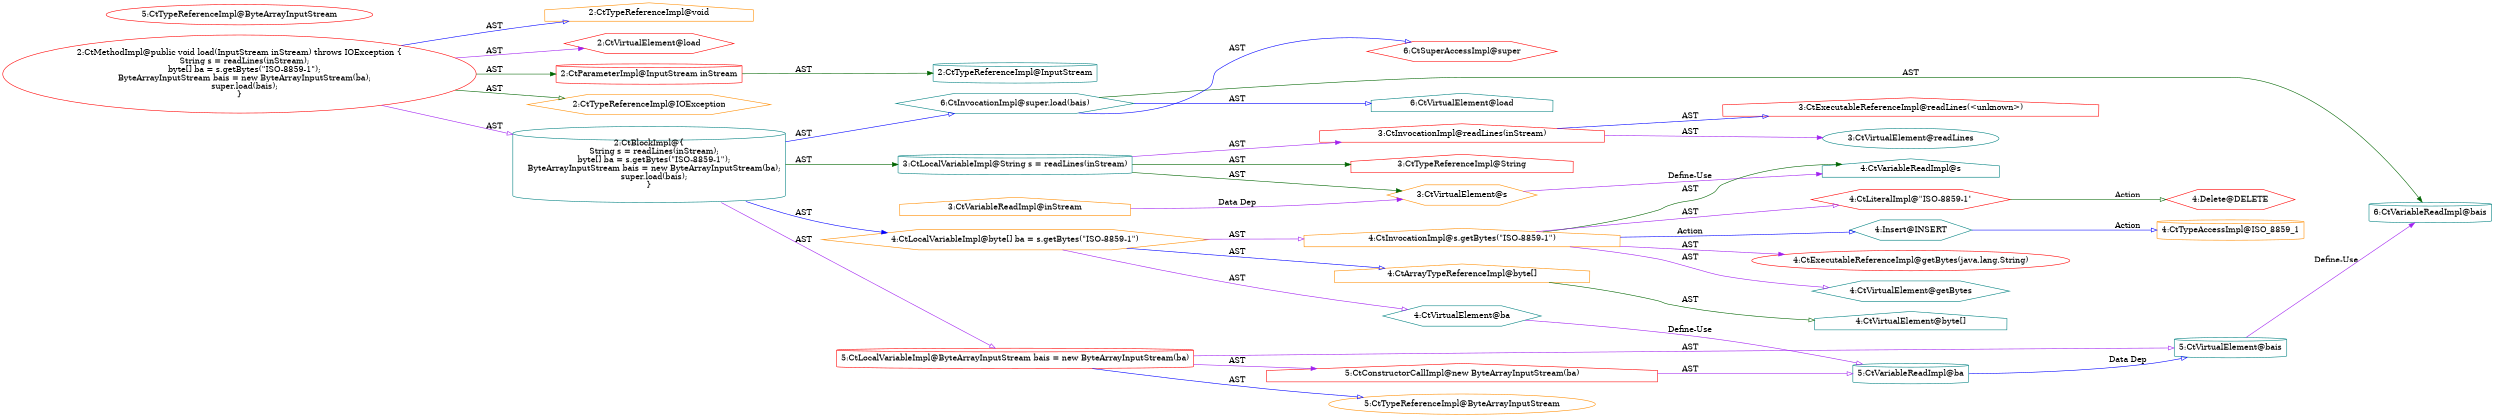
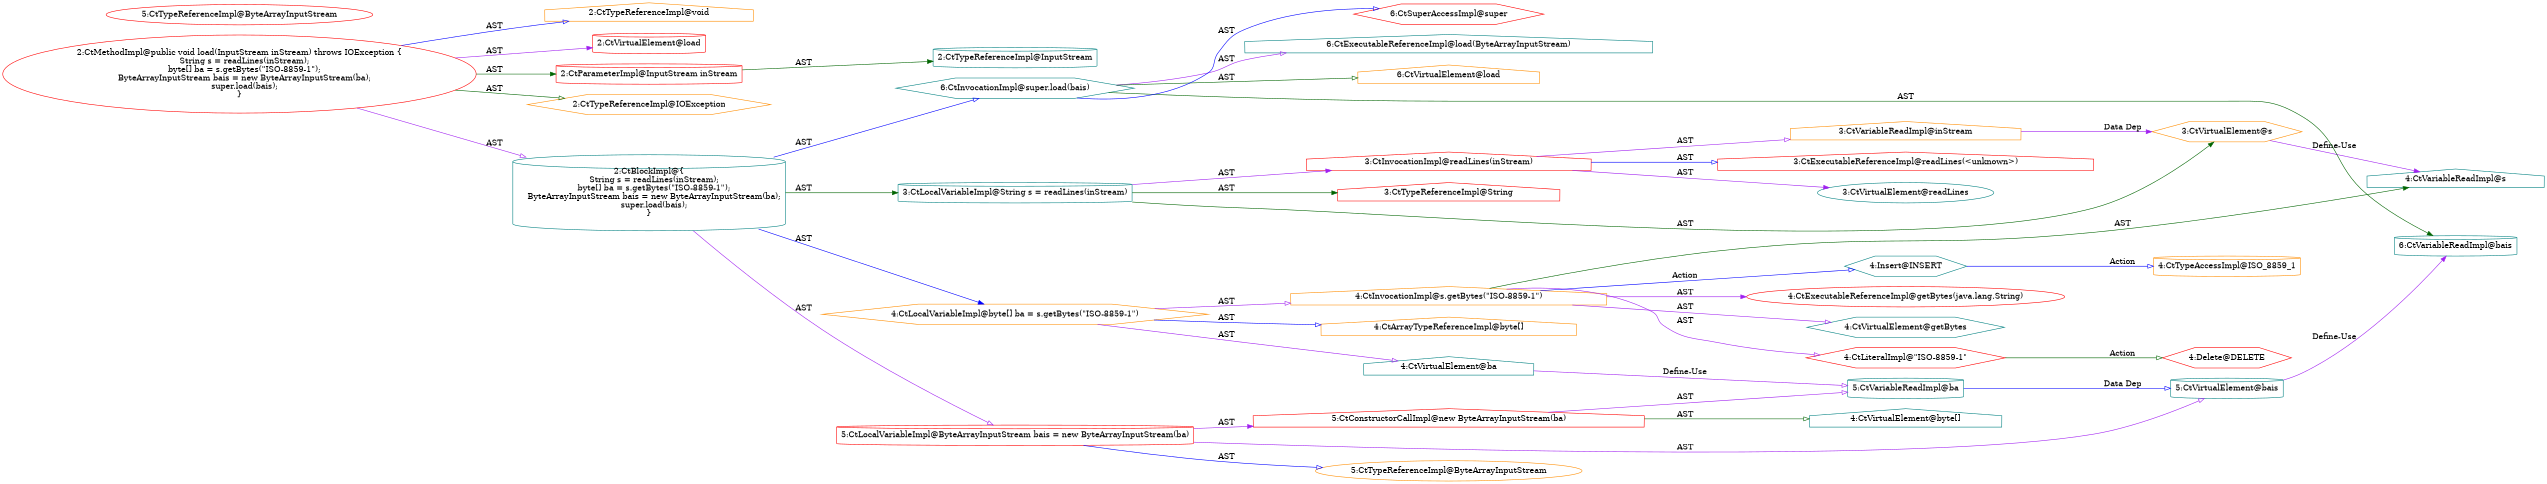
node "2:CtVirtualElement@load": shape hexagon -> cylinder
node "6:CtExecutableReferenceImpl@load(ByteArrayInputStream)": added
edge "6:CtInvocationImpl@super.load(bais)" -> "6:CtVirtualElement@load": color blue -> darkgreen
node "6:CtVirtualElement@load": color teal -> darkorange
edge "3:CtInvocationImpl@readLines(inStream)" -> "3:CtVariableReadImpl@inStream": added, label "AST"
edge "4:CtArrayTypeReferenceImpl@byte[]" -> "4:CtVirtualElement@byte[]": now "5:CtConstructorCallImpl@new ByteArrayInputStream(ba)" -> "4:CtVirtualElement@byte[]"
node "4:CtVirtualElement@ba": shape hexagon -> house
